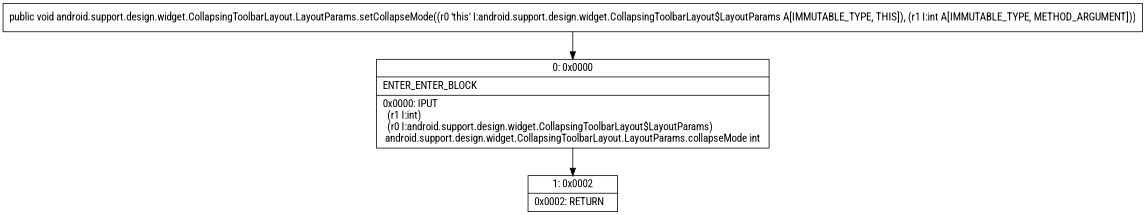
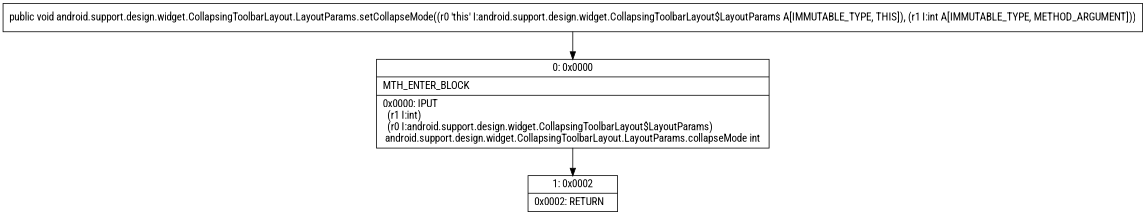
node "0: 0x0000": text "ENTER_ENTER_BLOCK" -> "MTH_ENTER_BLOCK"
